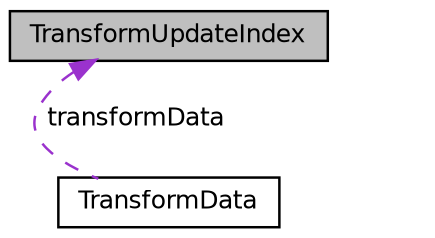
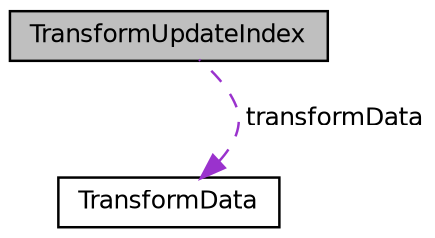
edge "TransformData" -> "TransformUpdateIndex": reversed
